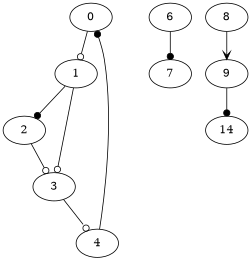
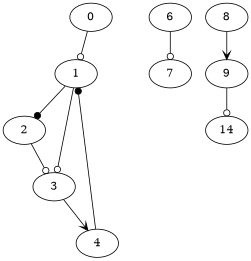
edge "6" -> "7": arrowhead dot -> odot
edge "9" -> "14": arrowhead dot -> odot
edge "4" -> "0": now "4" -> "1"
edge "3" -> "4": arrowhead odot -> vee
